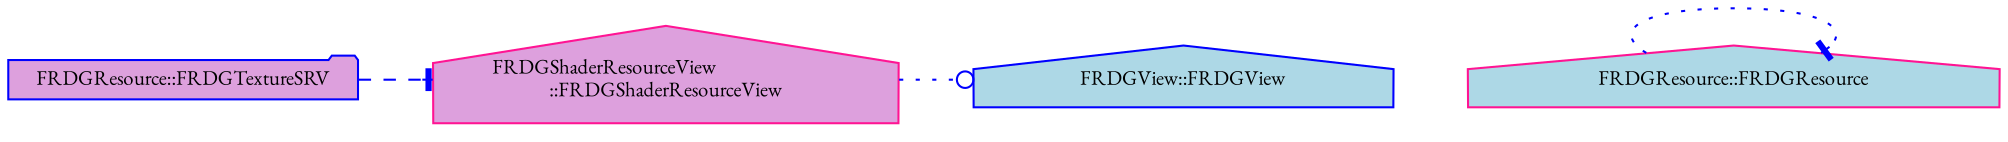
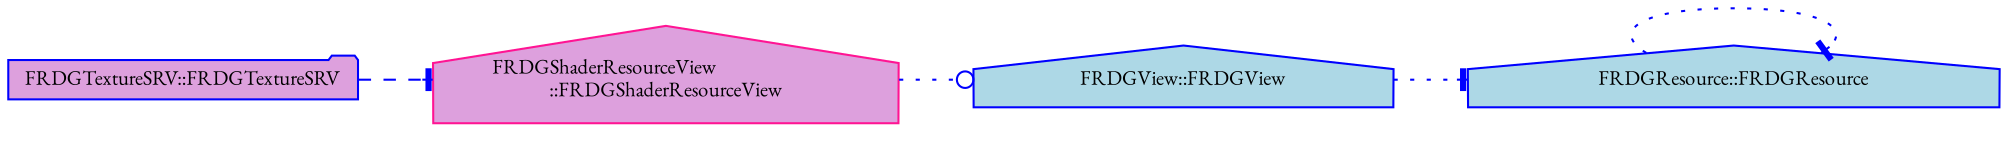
node "FRDGResource::FRDGTextureSRV": label "FRDGResource::FRDGTextureSRV" -> "FRDGTextureSRV::FRDGTextureSRV"
edge "FRDGView::FRDGView" -> "FRDGResource::FRDGResource": added
node "FRDGResource::FRDGResource": color deeppink -> blue
